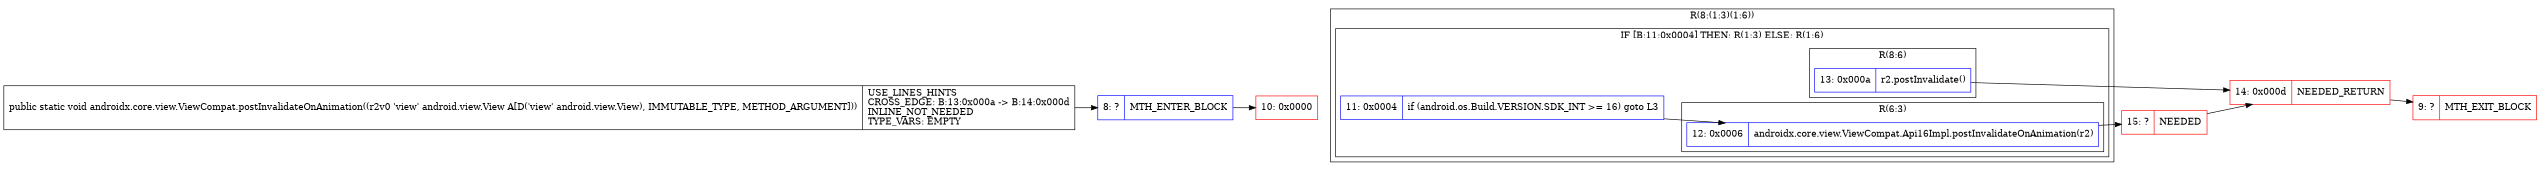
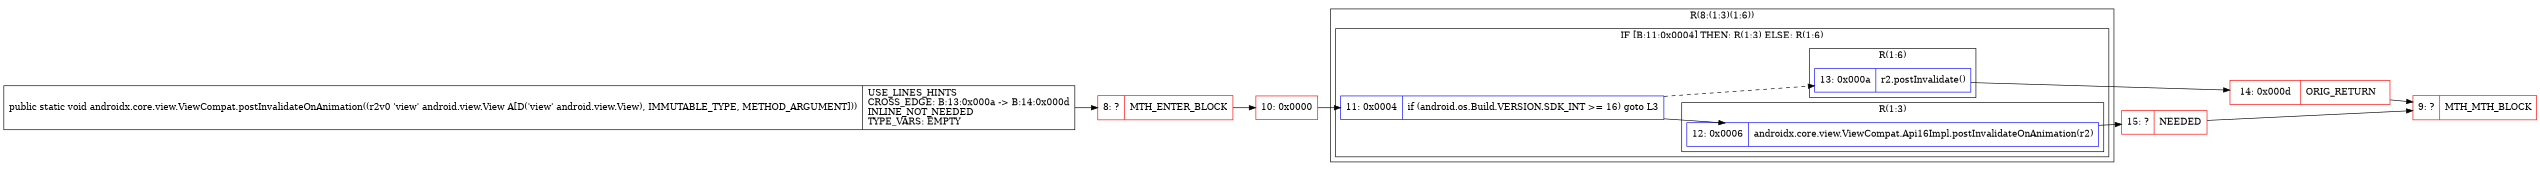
cluster "R(8:6)": label "R(8:6)" -> "R(1:6)"
edge "11: 0x0004" -> "13: 0x000a": added
node "14: 0x000d": text "NEEDED_RETURN" -> "ORIG_RETURN"
node "9: ?": text "MTH_EXIT_BLOCK" -> "MTH_MTH_BLOCK"
node "8: ?": color blue -> red
edge "10: 0x0000" -> "11: 0x0004": added
cluster "R(6:3)": label "R(6:3)" -> "R(1:3)"
edge "15: ?" -> "14: 0x000d": now "15: ?" -> "9: ?"
